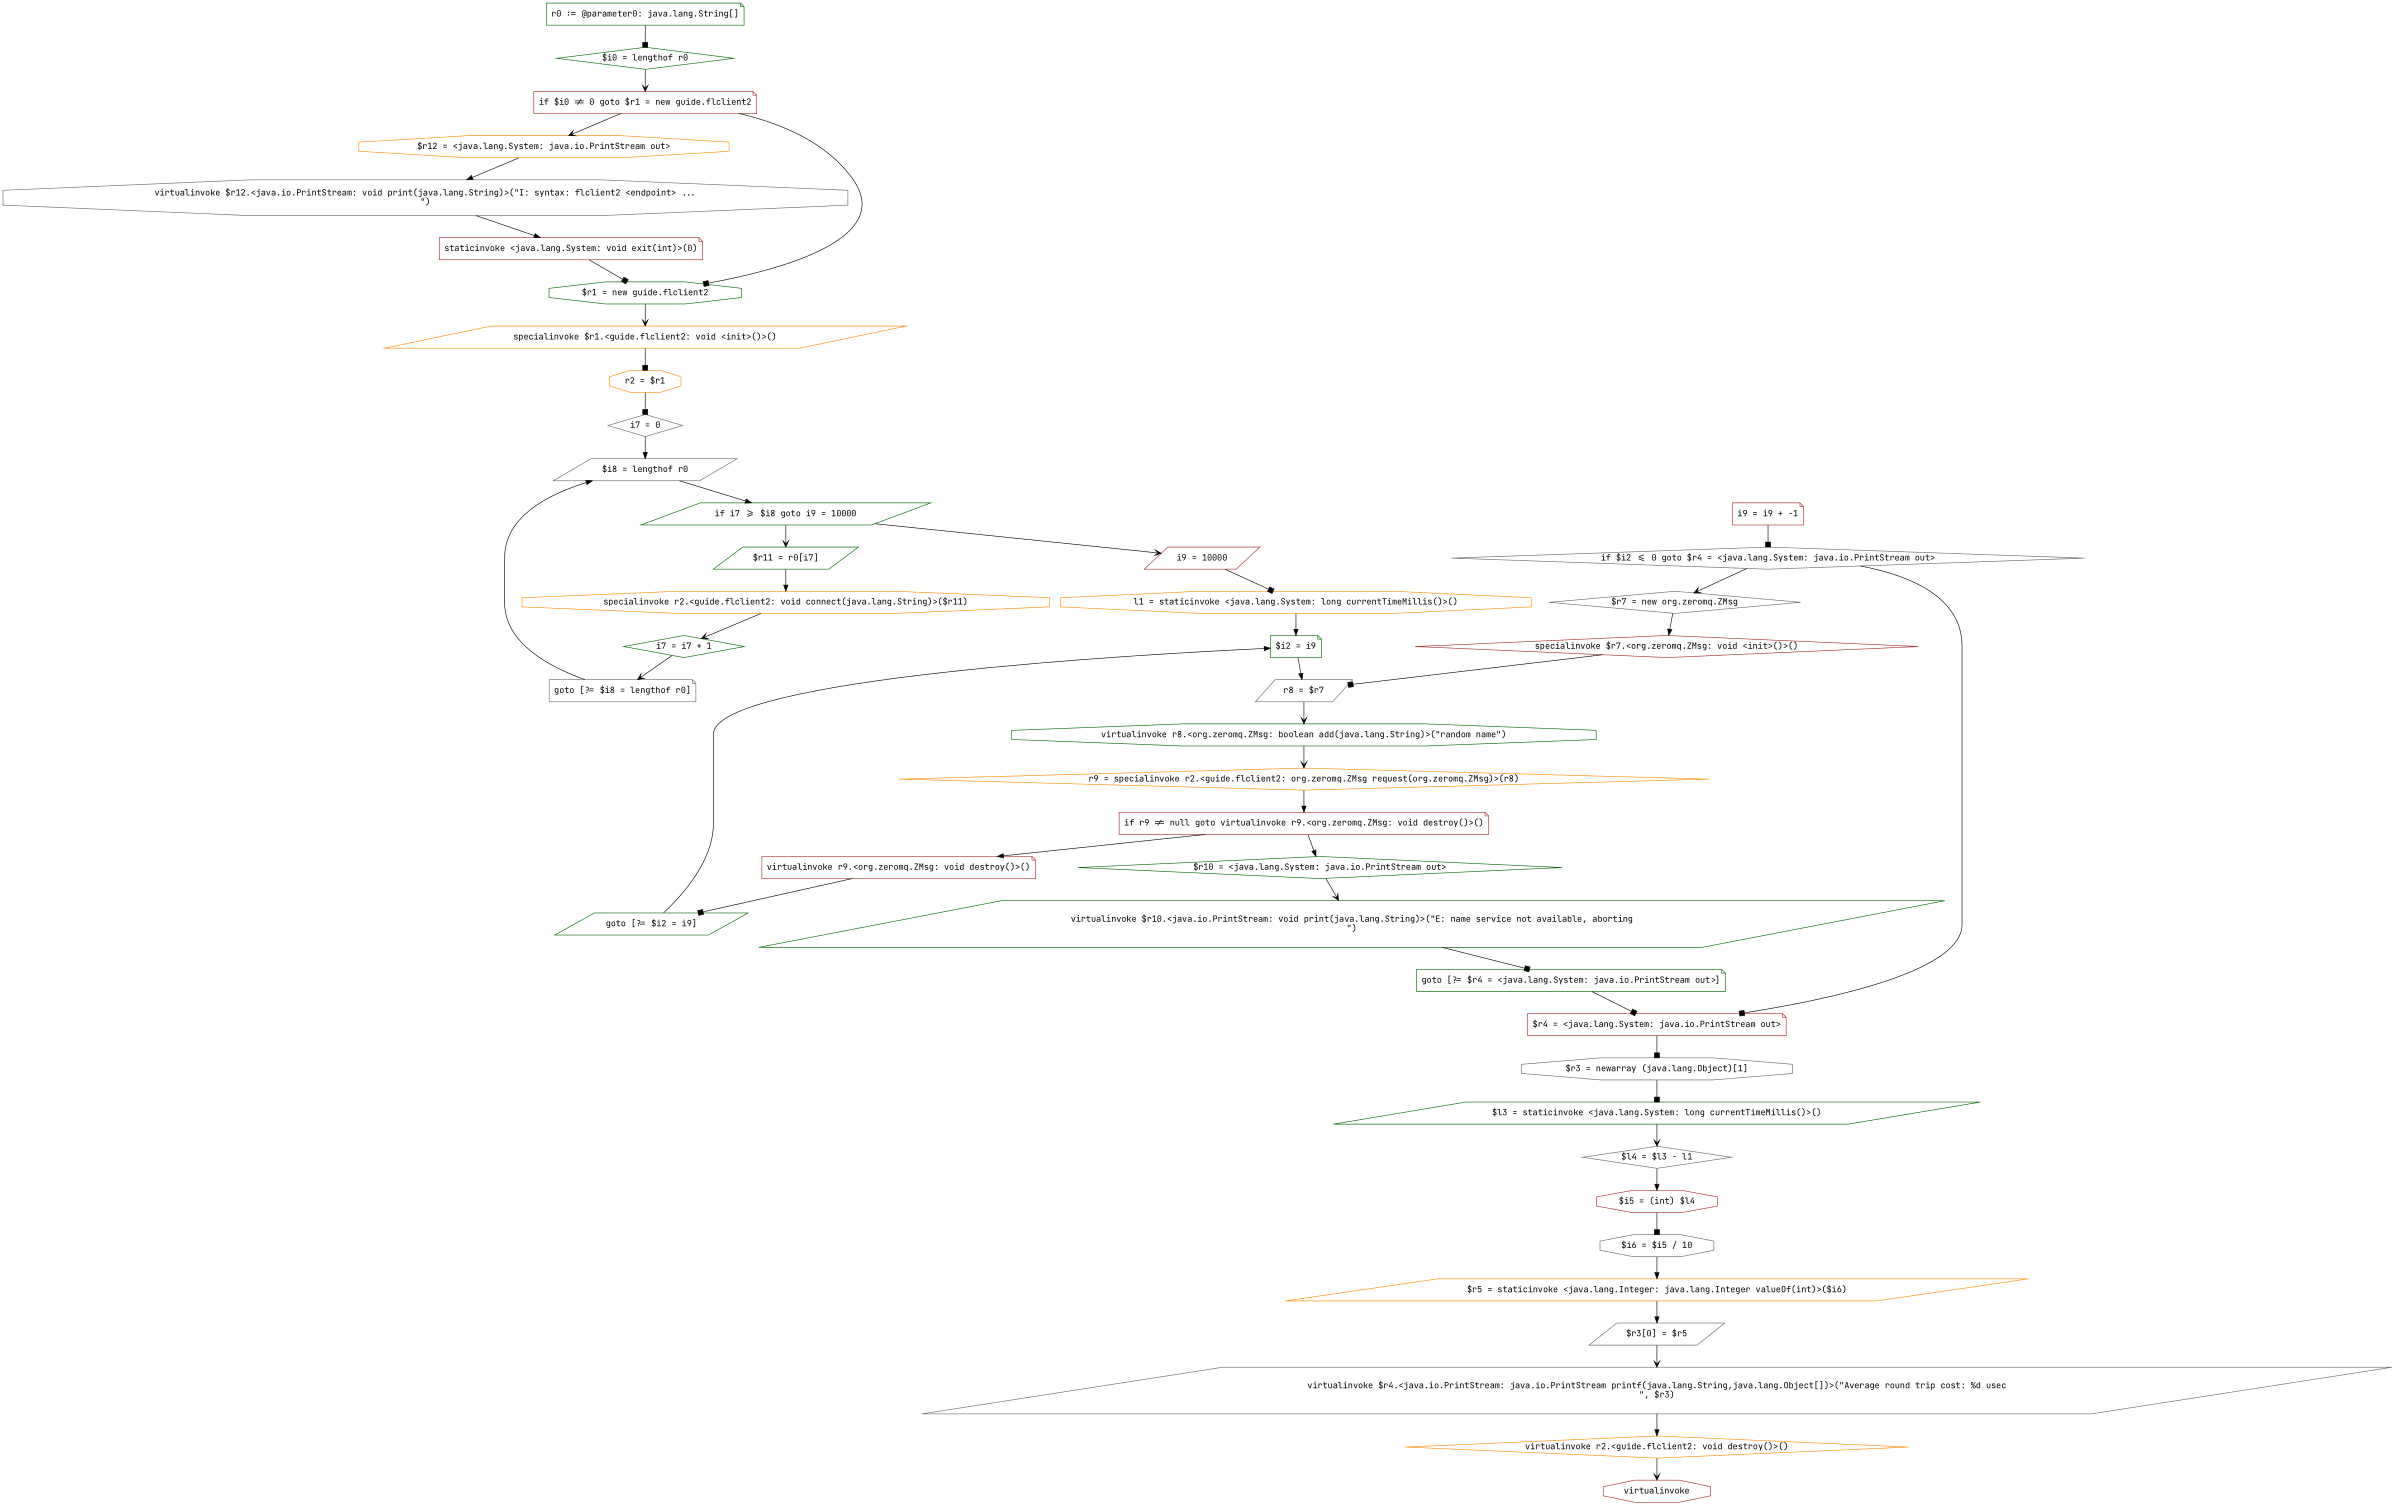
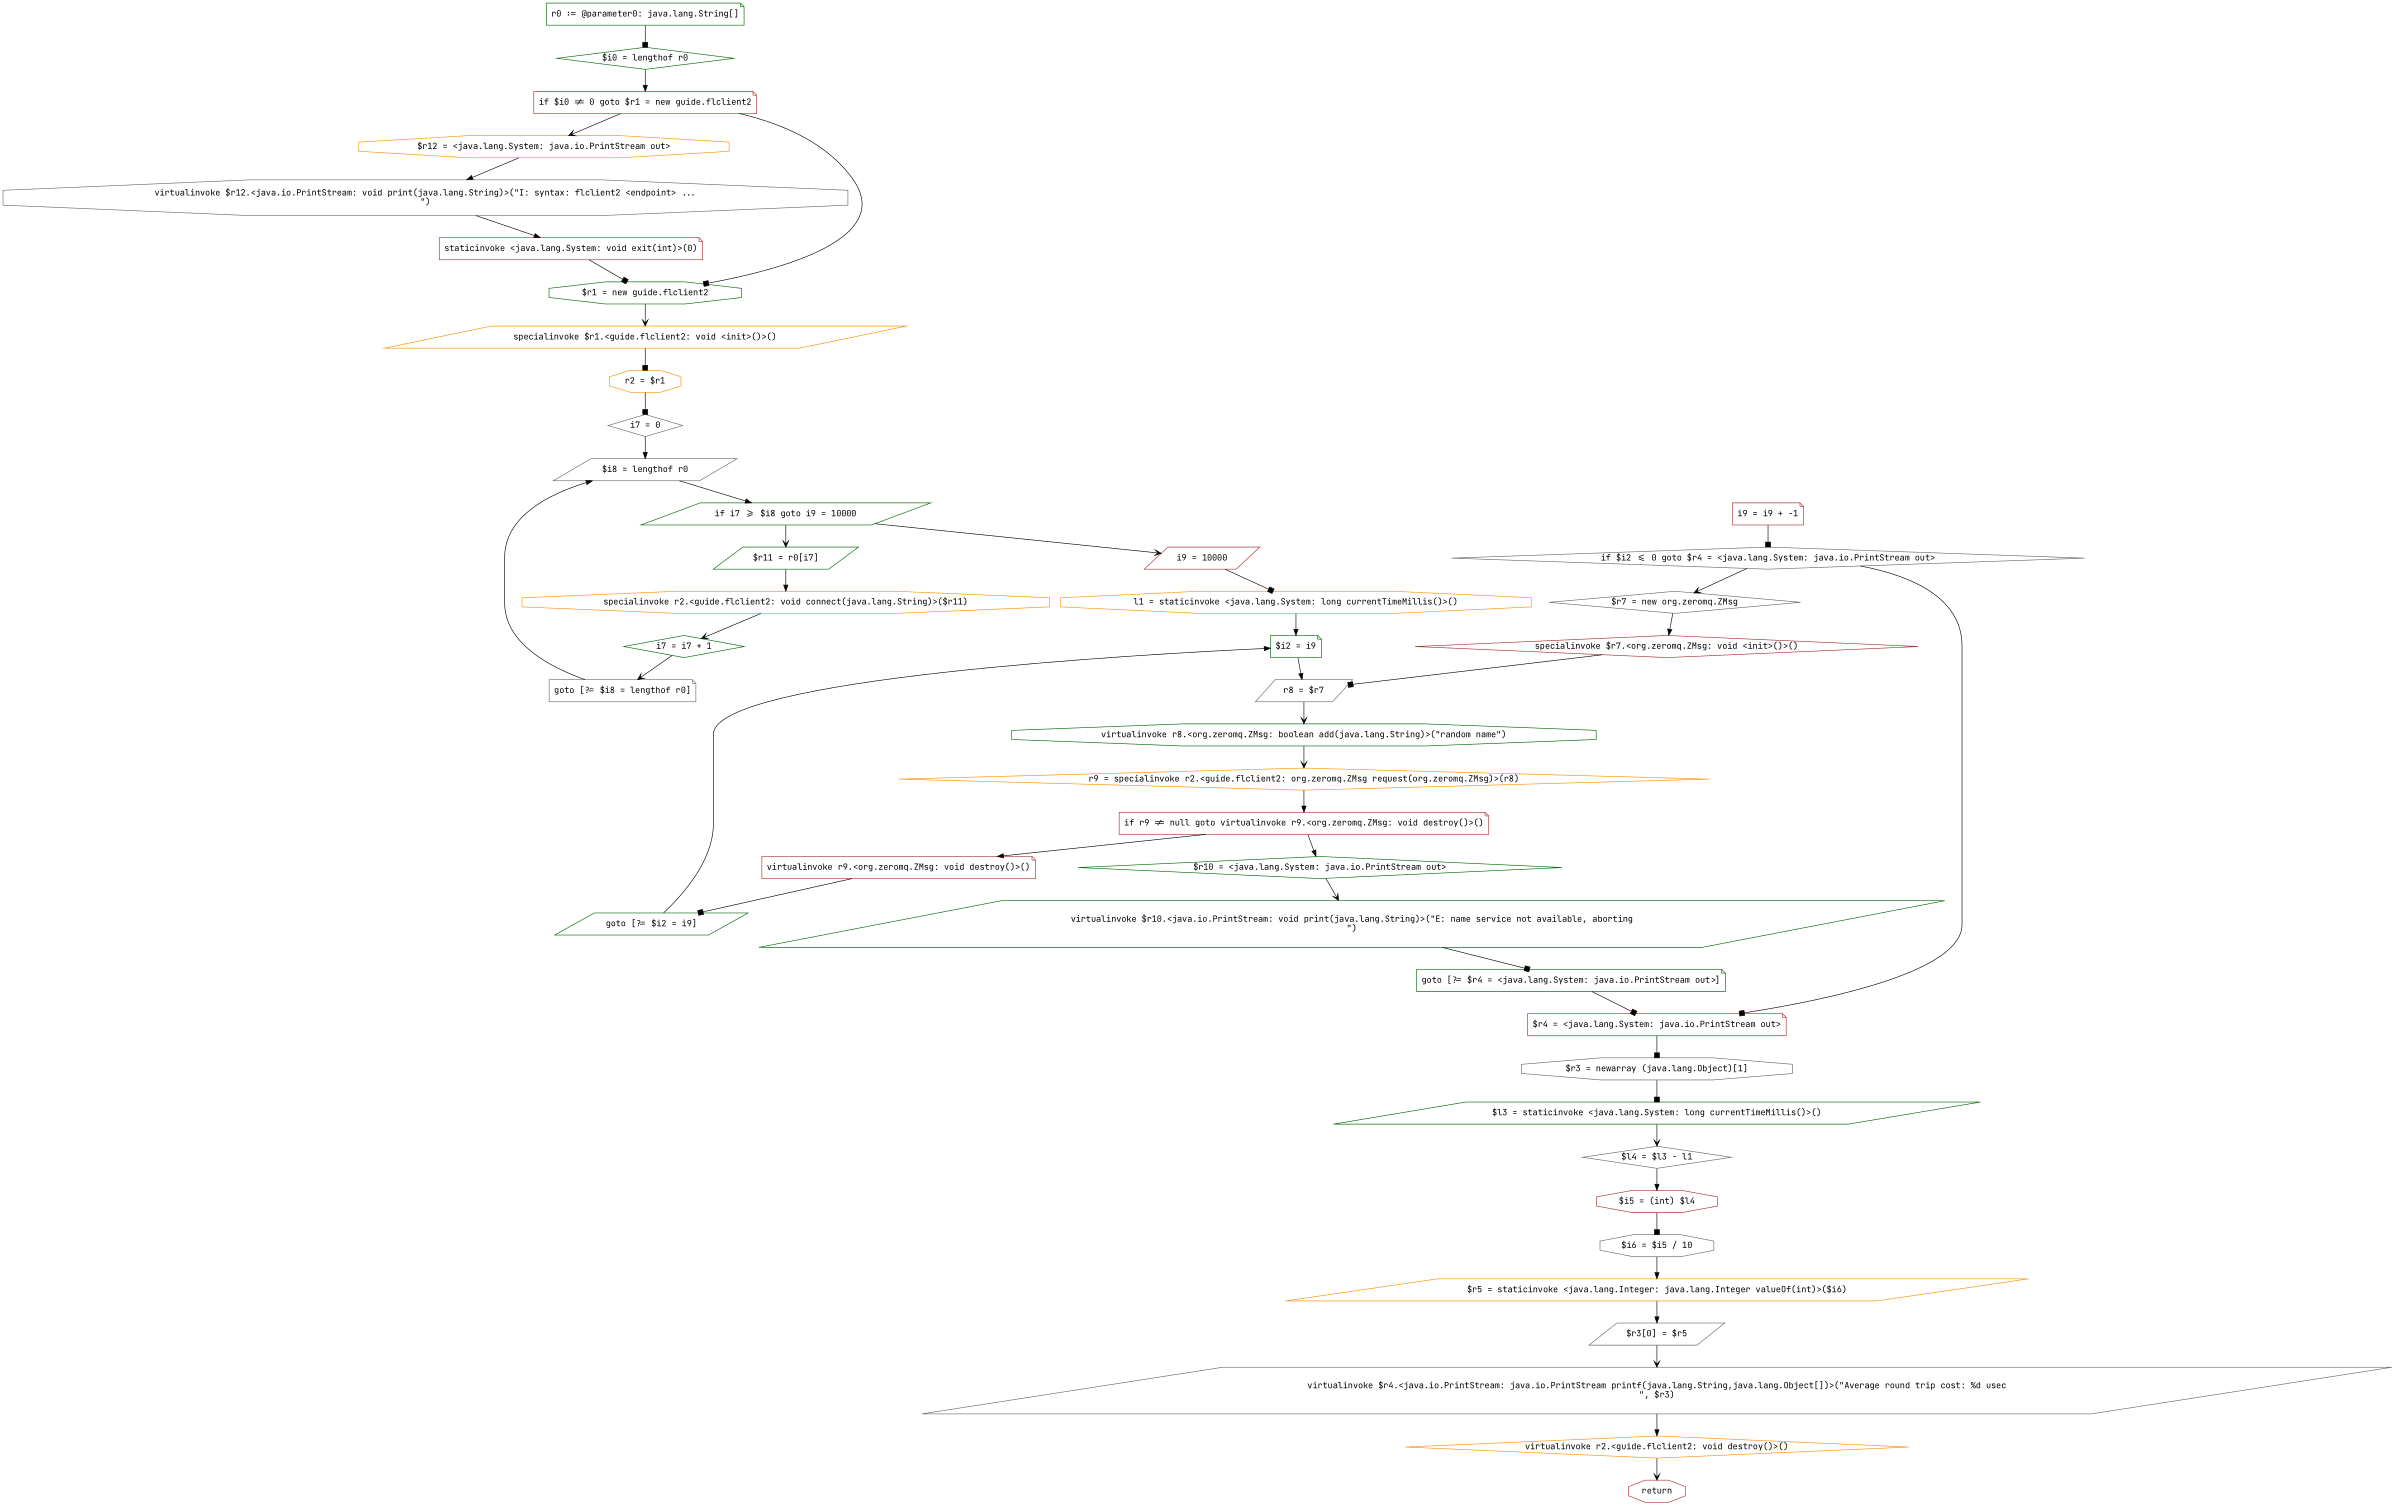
edge "$i0 = lengthof r0" -> "if $i0 != 0 goto $r1 = new guide.flclient2": arrowhead vee -> normal
node "virtualinvoke": label "virtualinvoke" -> "return"
